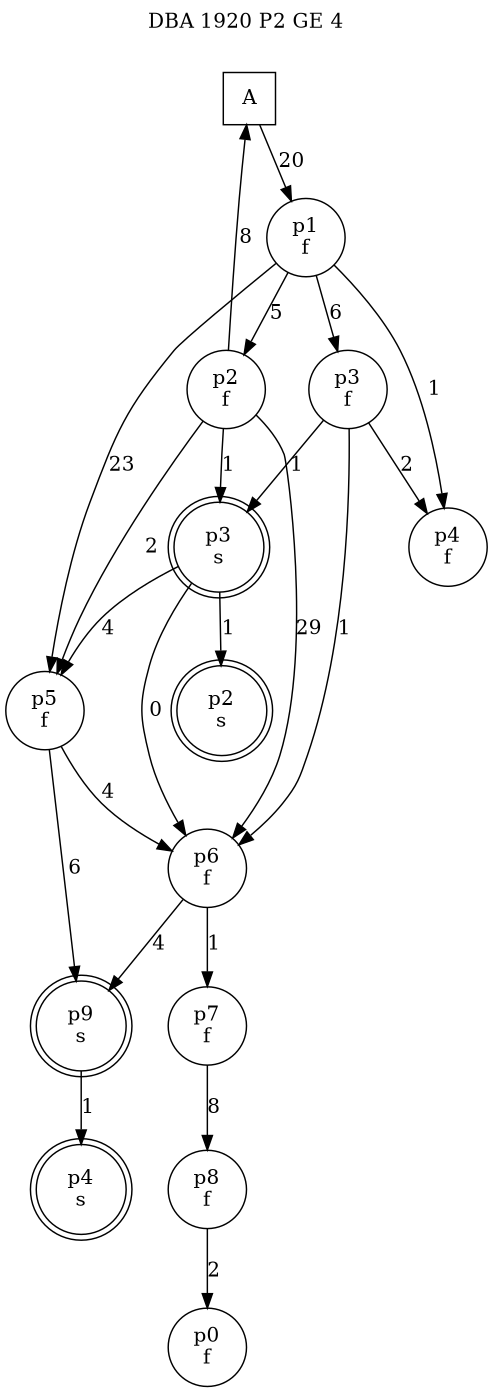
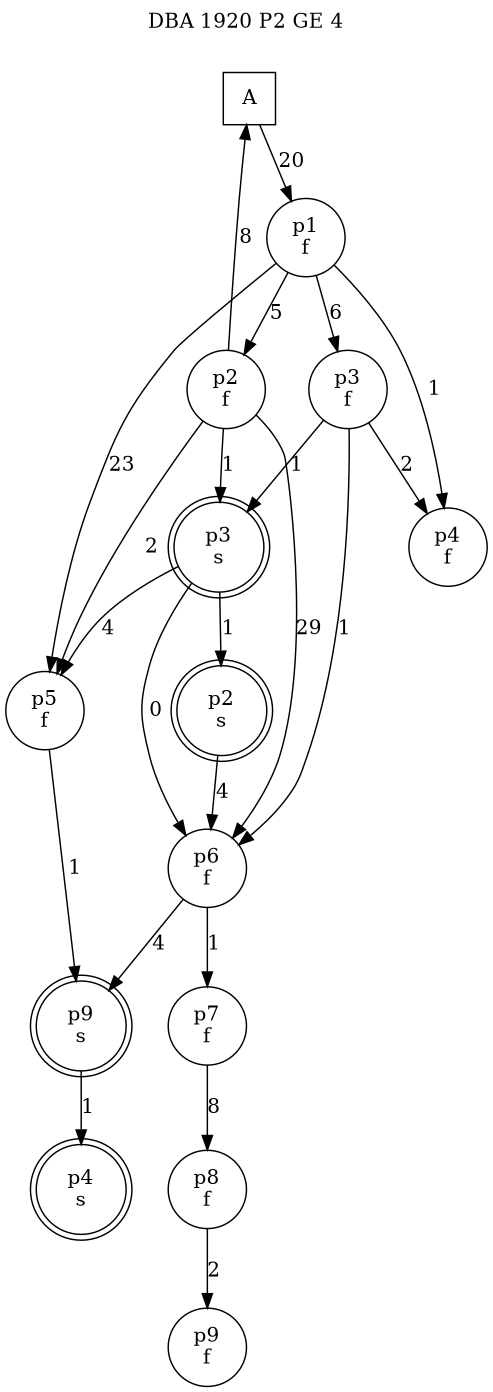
edge "p5 f" -> "p6 f": now "p2 s" -> "p6 f"
edge "p5 f" -> "p9 s": label "6" -> "1"
node "p0 f": label "p0 f" -> "p9 f"
